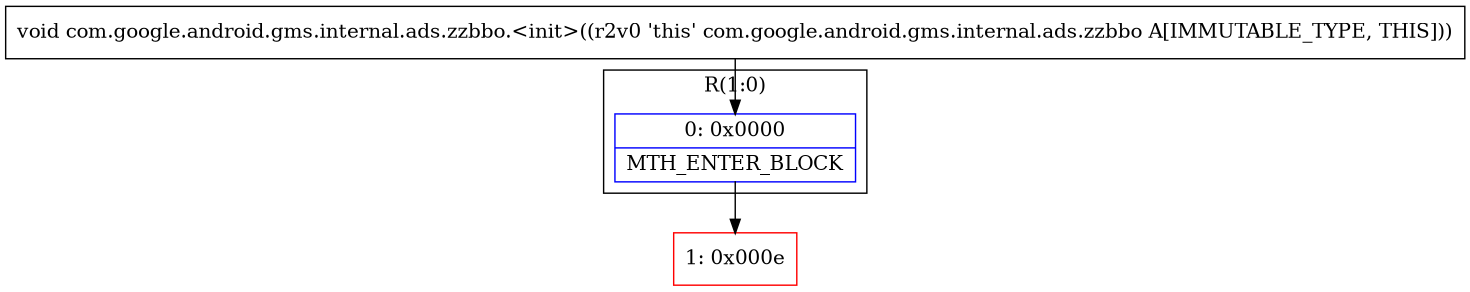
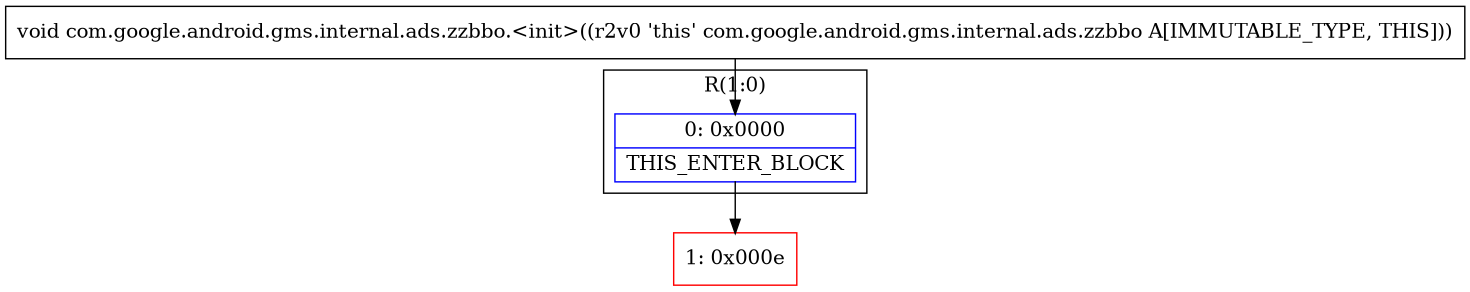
node "0: 0x0000": text "MTH_ENTER_BLOCK" -> "THIS_ENTER_BLOCK"
